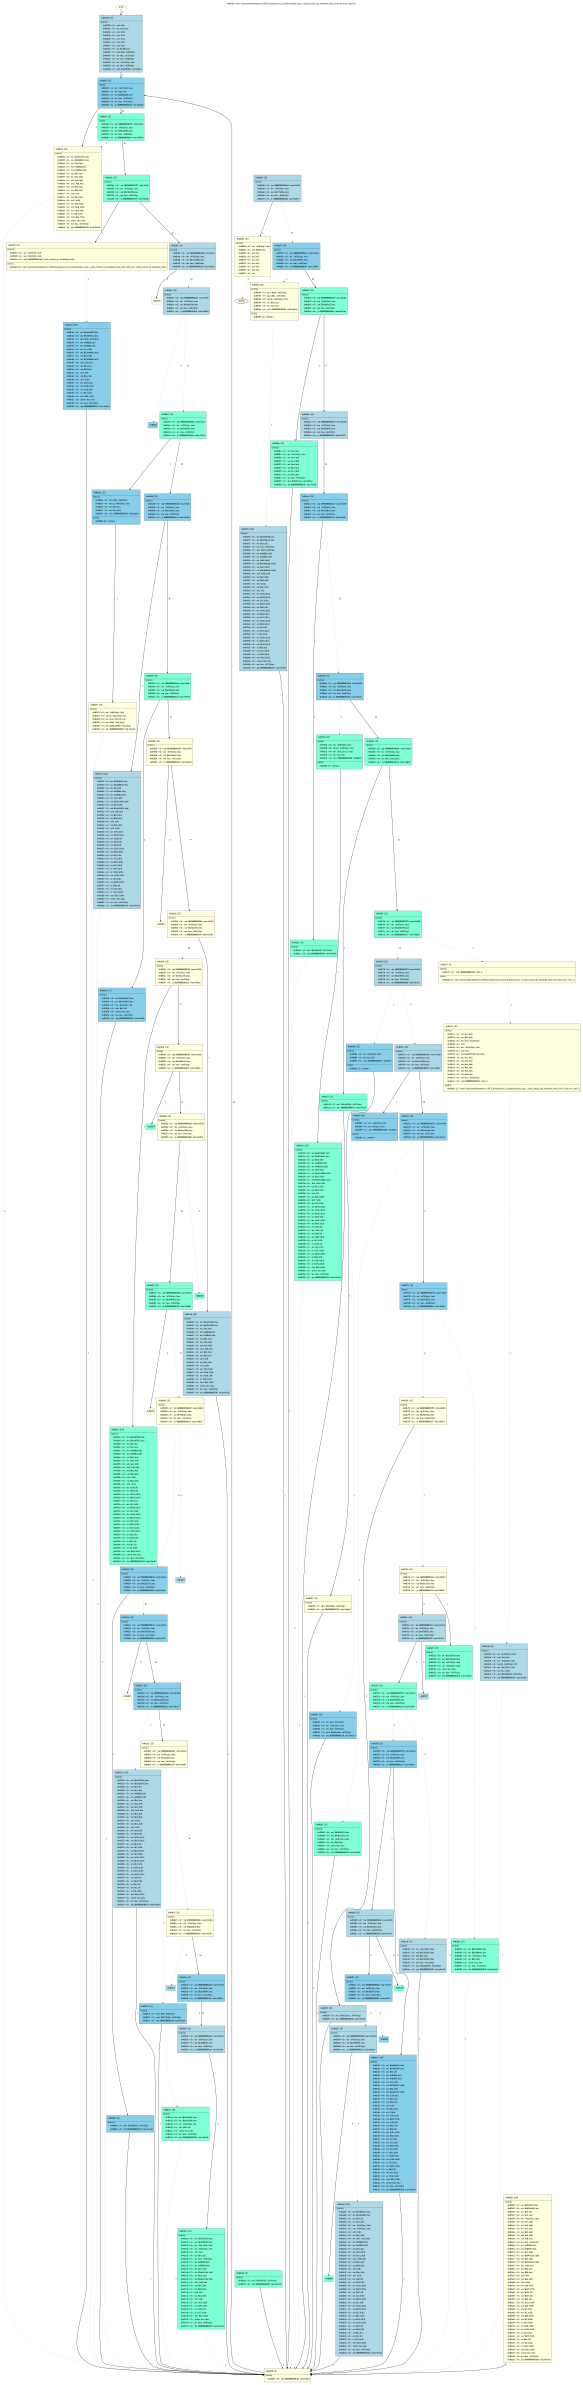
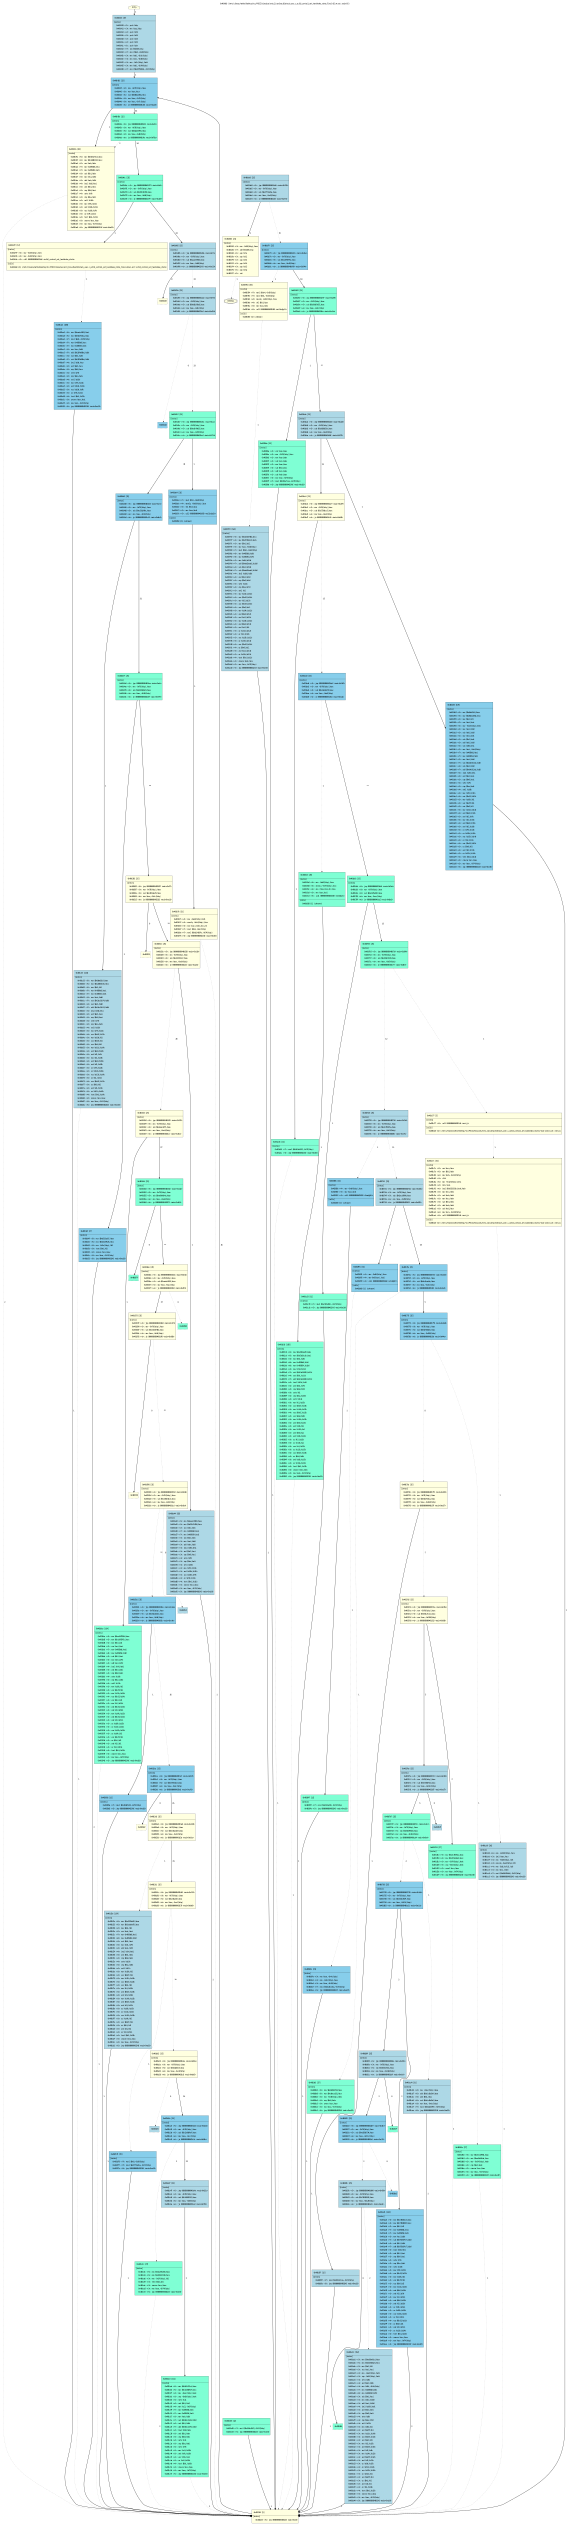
node "0x4016c4 [25]": fillcolor skyblue -> lightyellow
edge "0x4016ab [25]" -> "0x401d8f [169]": added, label "1"
node "0x40154d [25]": fillcolor lightyellow -> aquamarine
node "0x40157f [25]": fillcolor aquamarine -> lightyellow
node "0x402097 [12]": fillcolor lightyellow -> aquamarine
node "0x4015e3 [25]": fillcolor skyblue -> lightyellow
node "0x401d8f [169]": fillcolor lightyellow -> skyblue
